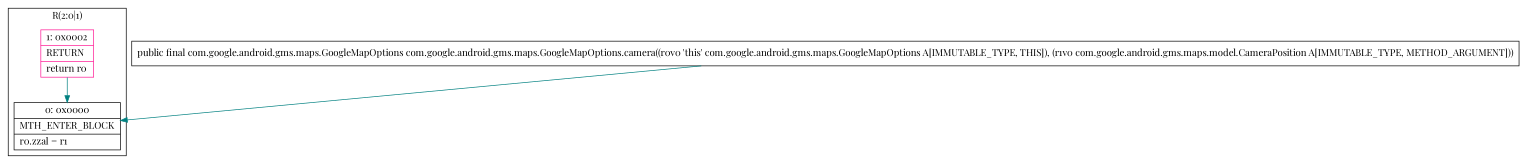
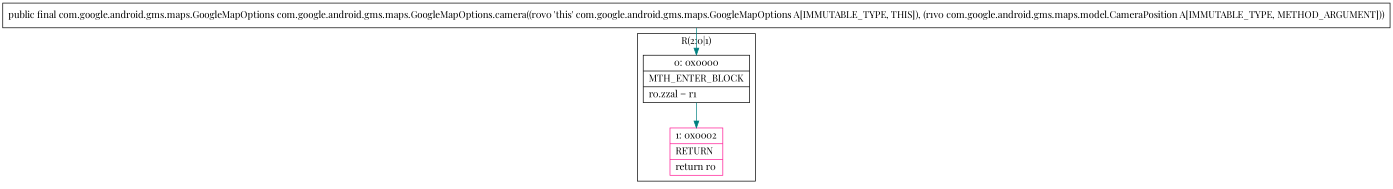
edge "1: 0x0002" -> "0: 0x0000": reversed
